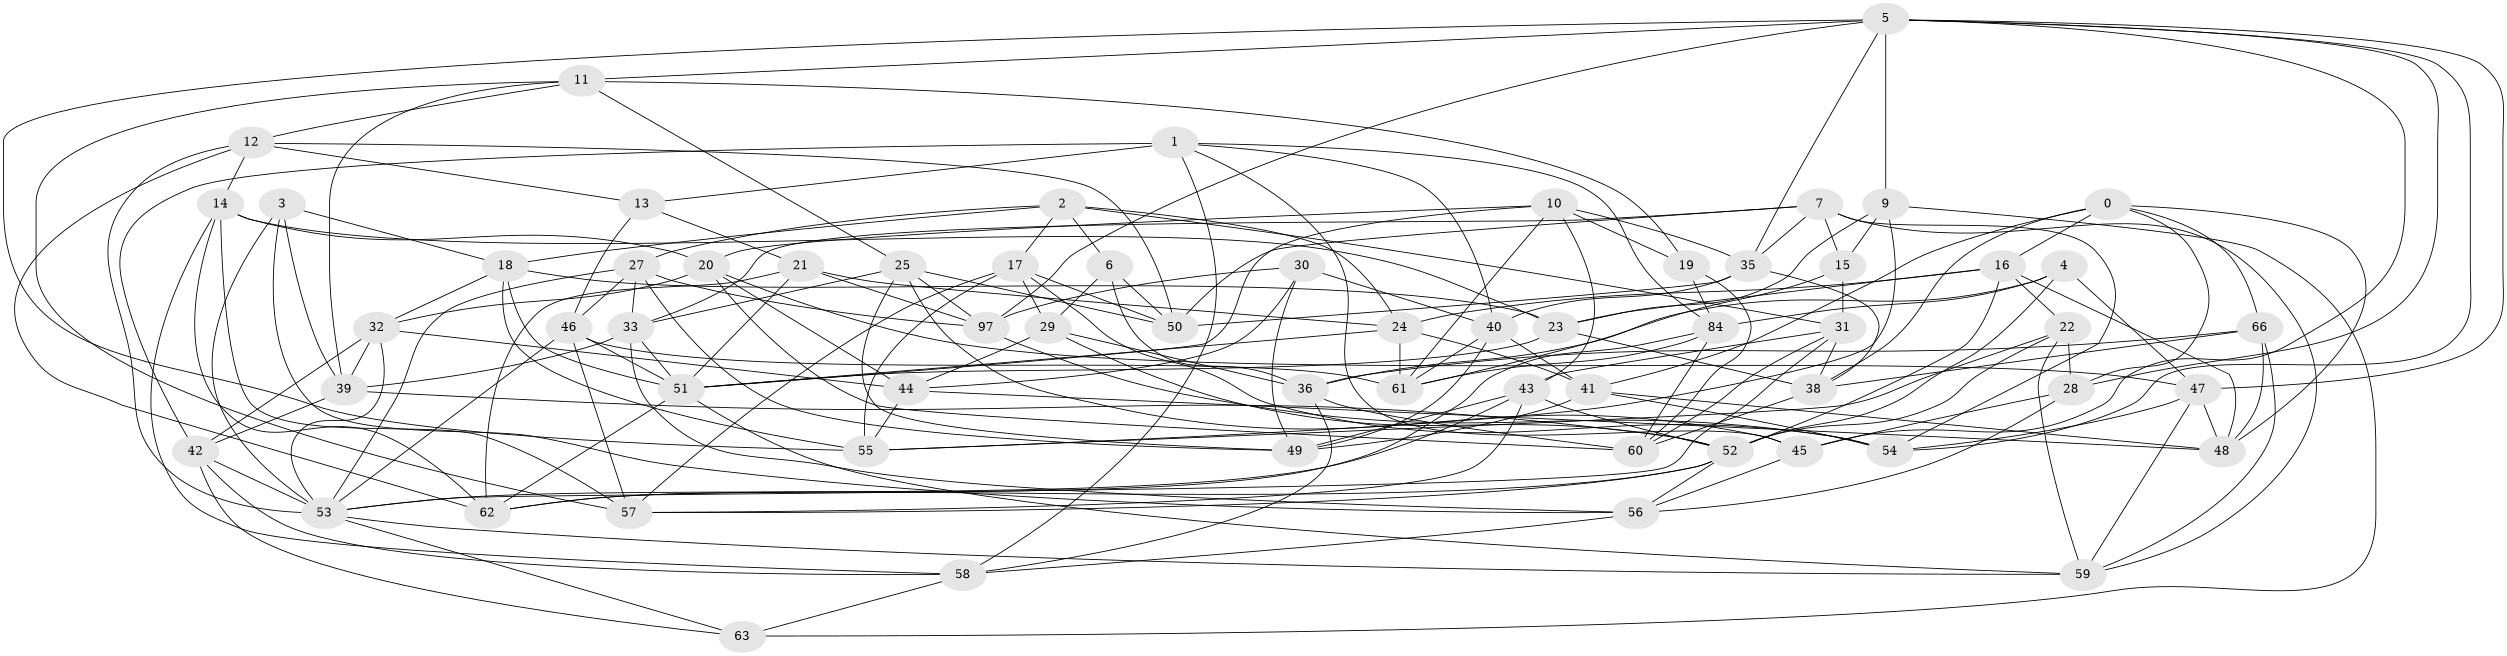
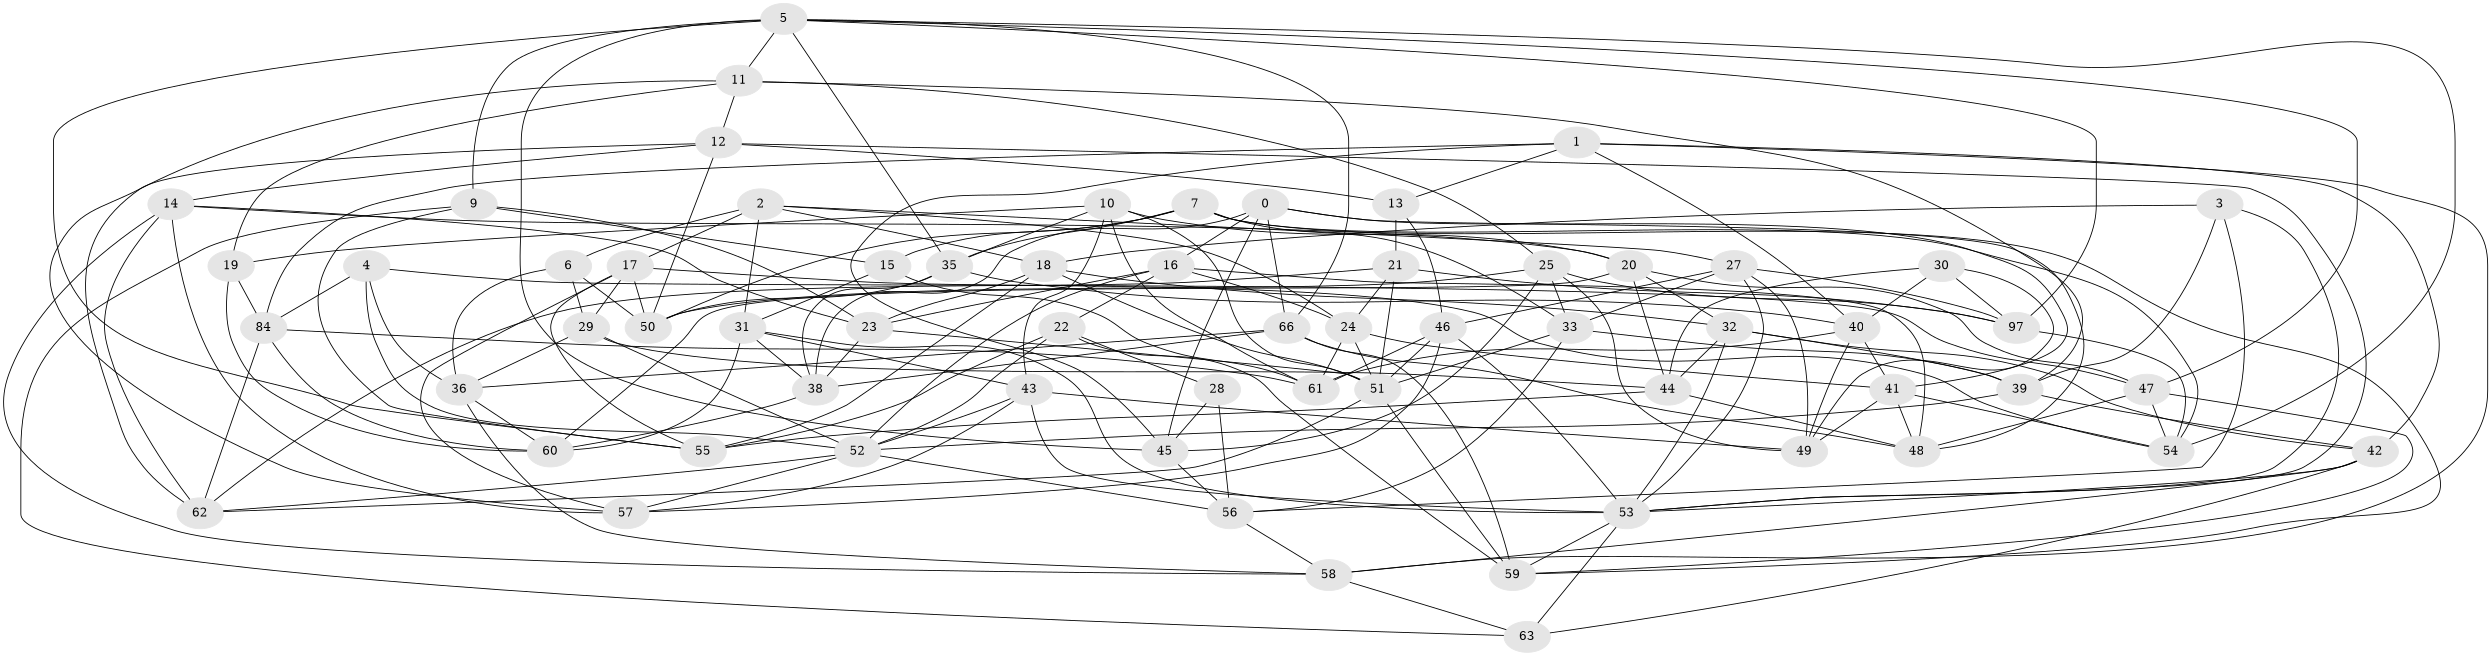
edge "5" -- "28": now "5" -- "66"
edge "0" -- "28": now "0" -- "45"
